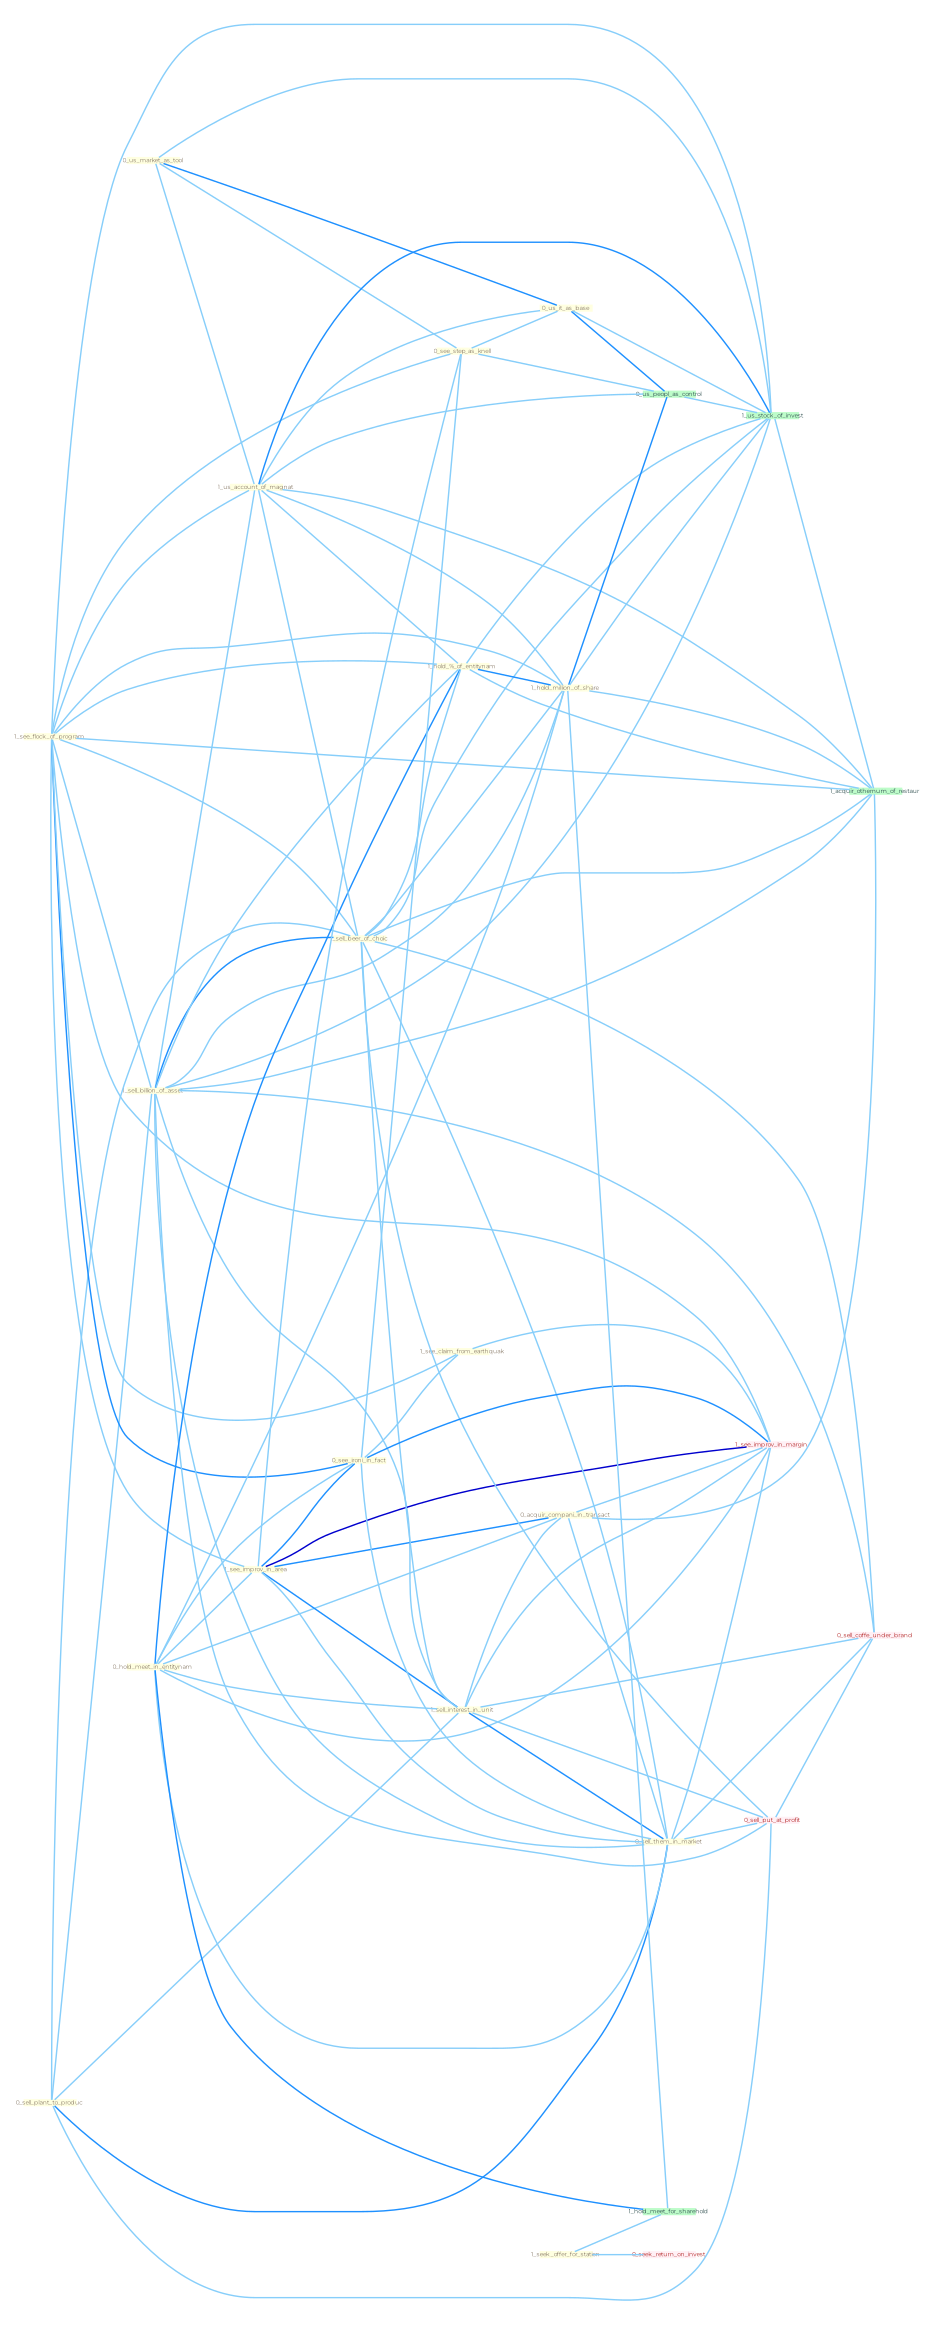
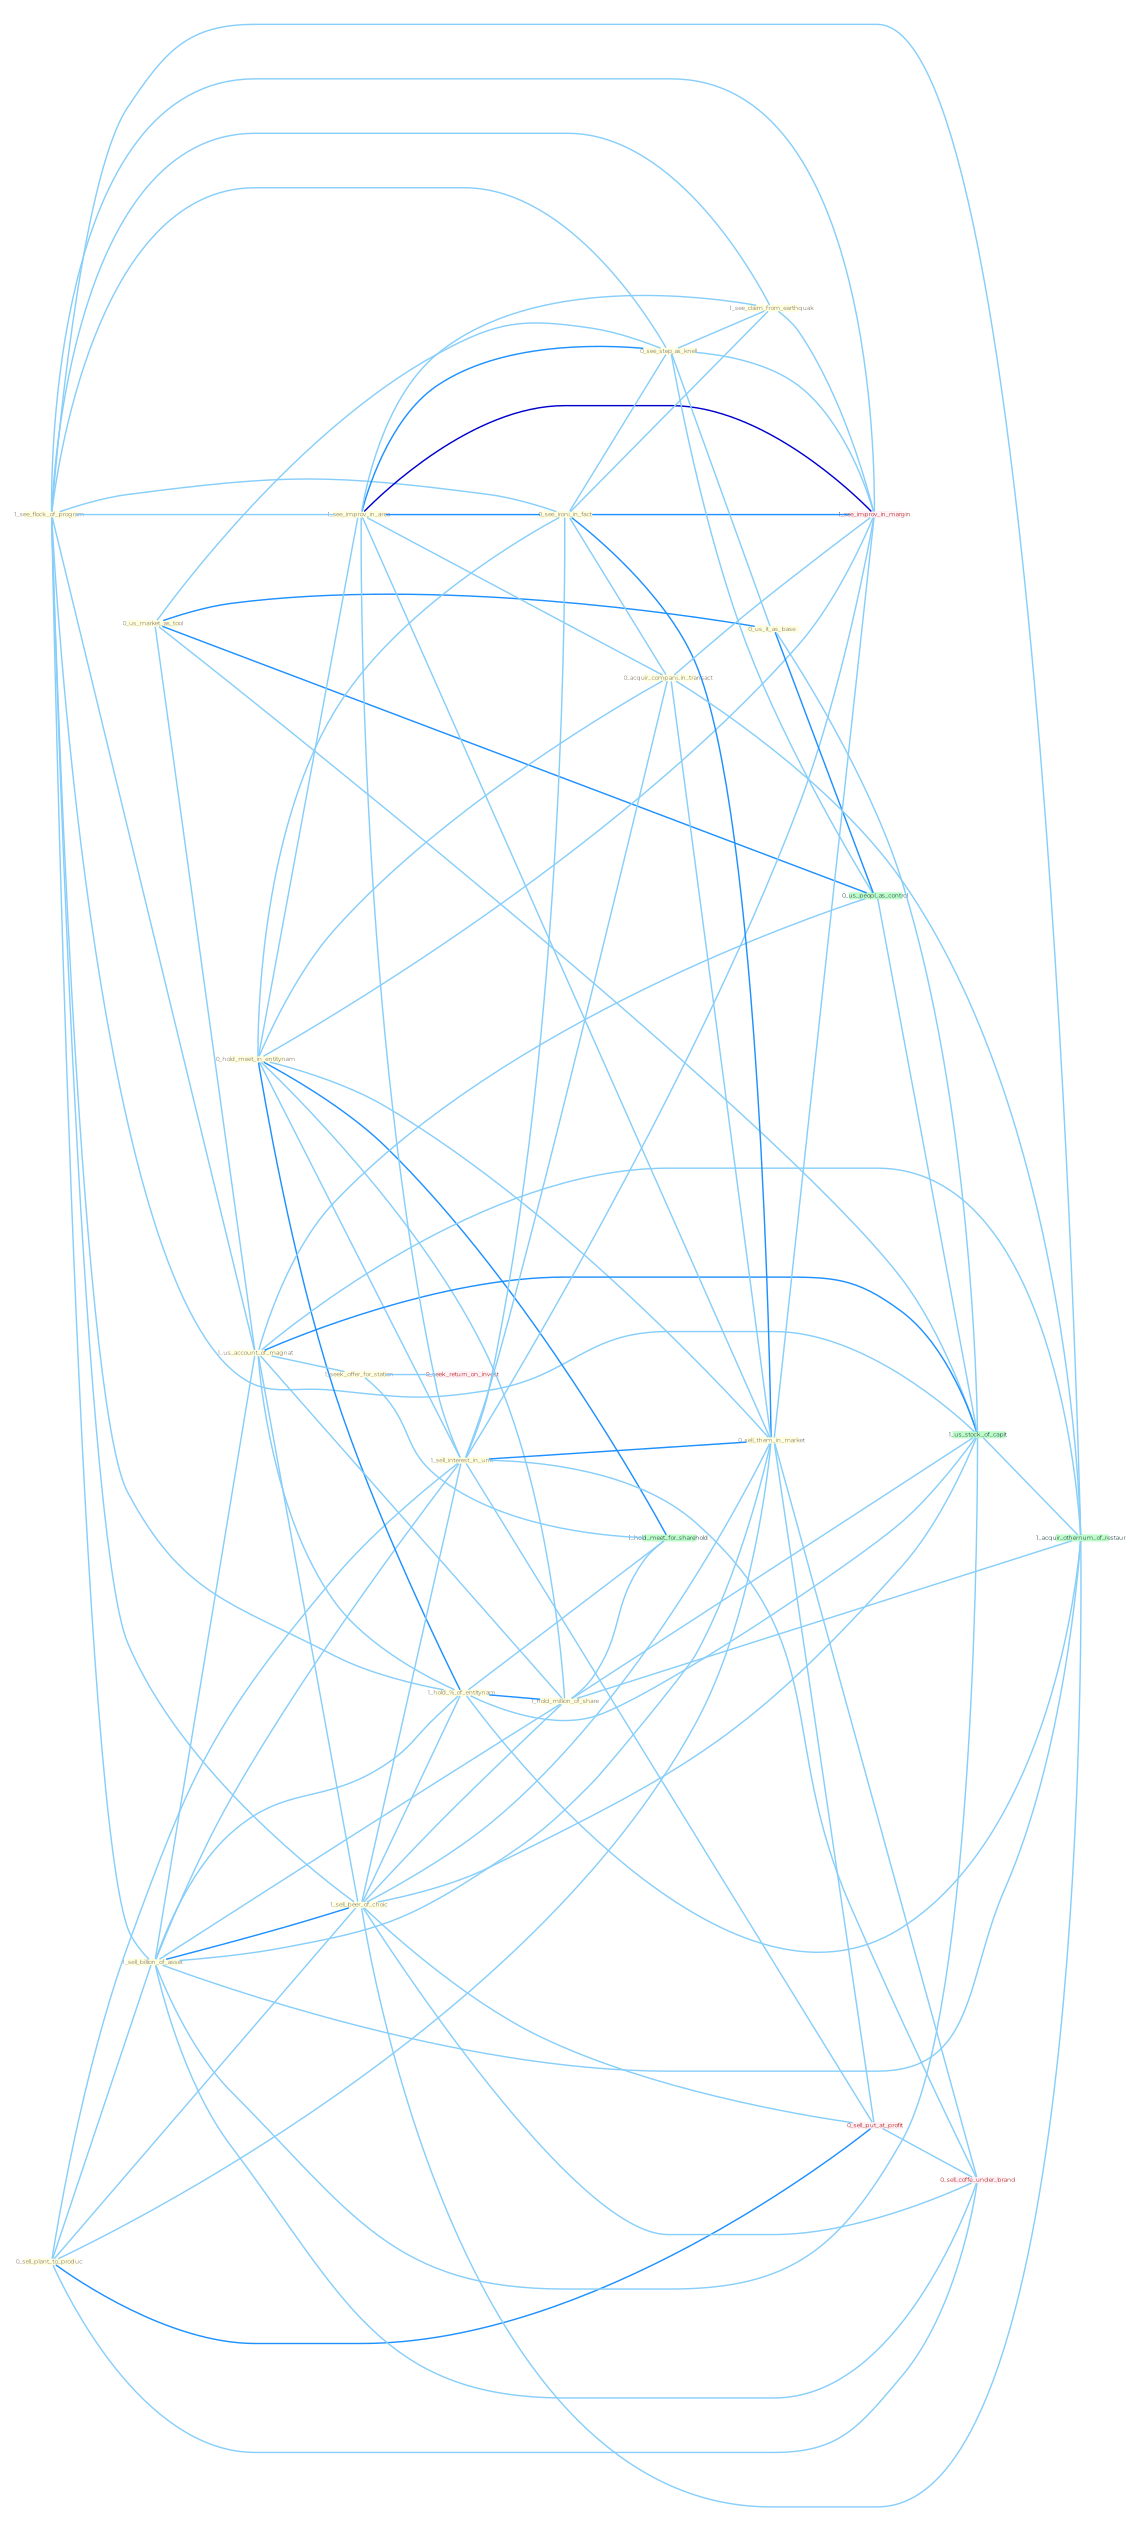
edge "1_see_claim_from_earthquak" -- "1_see_improv_in_area": added
edge "1_see_claim_from_earthquak" -- "0_see_step_as_knell": added
edge "0_us_it_as_base" -- "1_us_account_of_magnat": now "1_seek_offer_for_station" -- "1_us_account_of_magnat"
edge "0_see_step_as_knell" -- "1_see_improv_in_margin": added
node "1_us_stock_of_invest": label "1_us_stock_of_invest" -> "1_us_stock_of_capit"
edge "0_us_peopl_as_control" -- "1_hold_million_of_share": now "0_us_peopl_as_control" -- "0_us_market_as_tool"
edge "0_see_ironi_in_fact" -- "0_acquir_compani_in_transact": added
edge "1_hold_million_of_share" -- "1_see_flock_of_program": removed
edge "0_see_step_as_knell" -- "1_see_improv_in_area": color #87cefa -> #1e90ff
edge "0_see_ironi_in_fact" -- "1_sell_interest_in_unit": added
edge "1_see_flock_of_program" -- "0_see_ironi_in_fact": color #1e90ff -> #87cefa
edge "0_acquir_compani_in_transact" -- "1_see_improv_in_area": color #1e90ff -> #87cefa
edge "1_hold_meet_for_sharehold" -- "1_hold_%_of_entitynam": added
edge "1_see_improv_in_area" -- "1_sell_interest_in_unit": color #1e90ff -> #87cefa
edge "1_sell_billion_of_asset" -- "0_sell_put_at_profit": removed
edge "0_see_ironi_in_fact" -- "0_sell_them_in_market": color #87cefa -> #1e90ff
edge "0_sell_them_in_market" -- "0_sell_plant_to_produc": color #1e90ff -> #87cefa
edge "0_sell_put_at_profit" -- "0_sell_plant_to_produc": color #87cefa -> #1e90ff
edge "0_sell_coffe_under_brand" -- "0_sell_plant_to_produc": added
